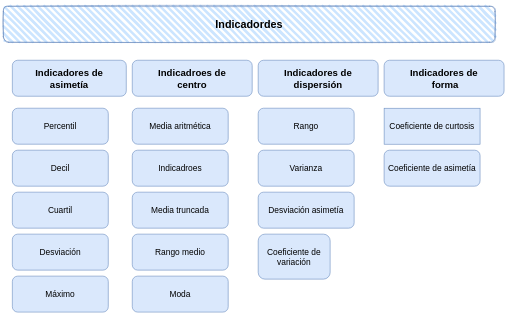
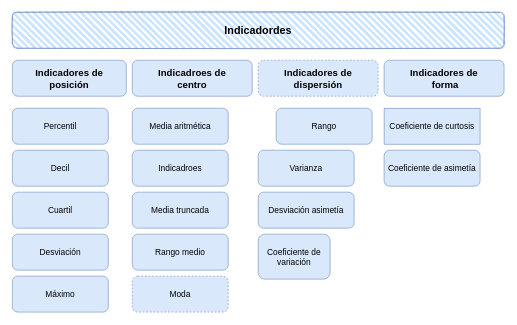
node "Indicadordes": moved (249, 24) -> (258, 30)
node "Indicadores de asimetía": label "Indicadores de asimetía" -> "Indicadores de posición"
node "Indicadores de dispersión": style solid -> dashed
node "Rango": moved (306, 126) -> (324, 126)
node "Moda": style solid -> dashed
